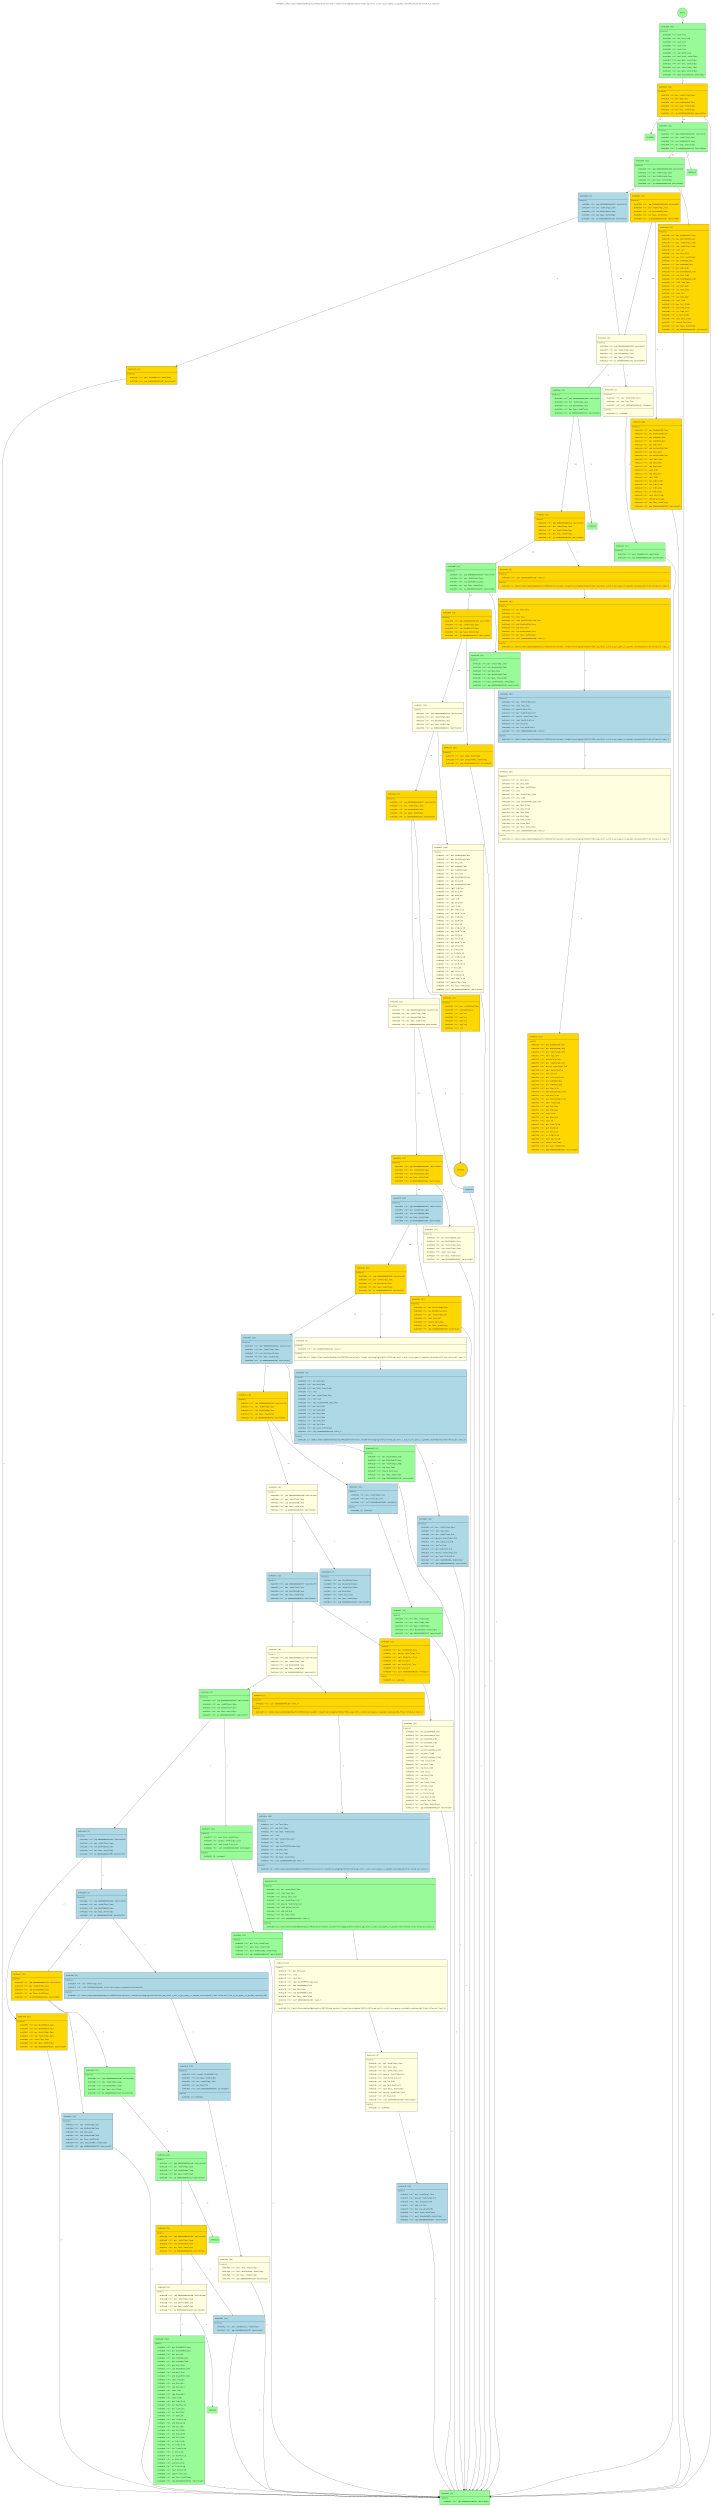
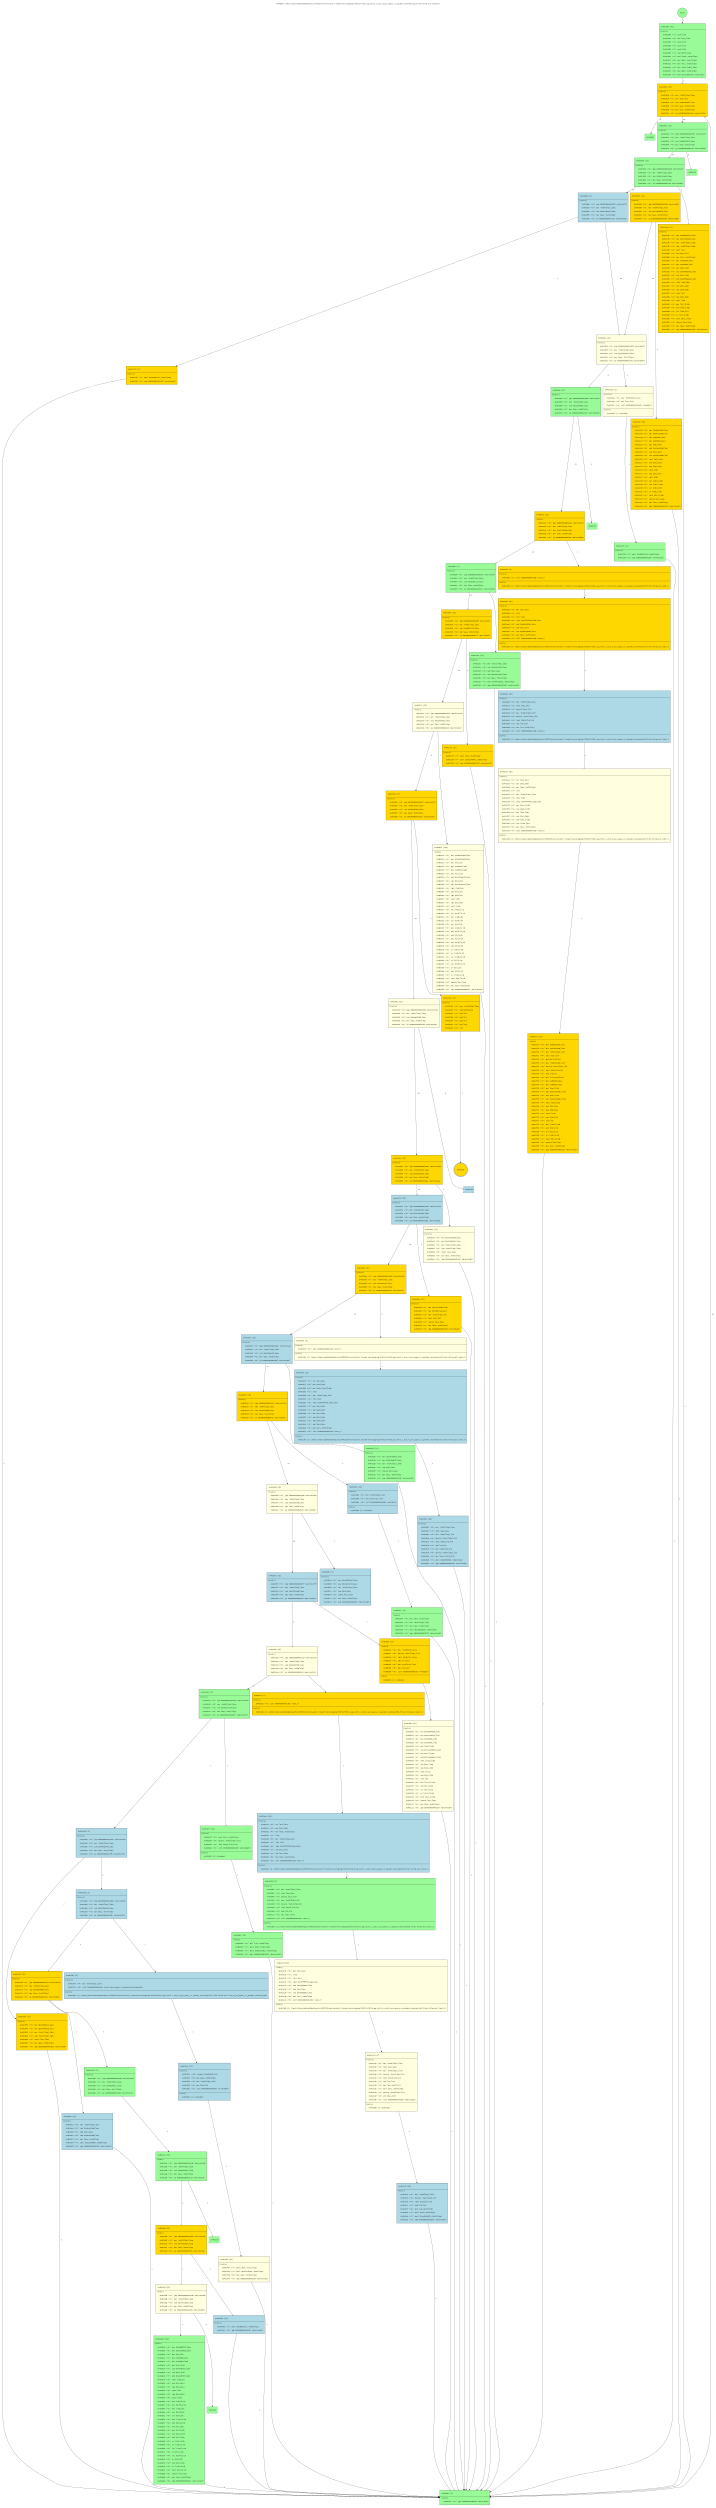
edge "0x402265" -> "0x402287 [5]": now "0x401f1b [127]" -> "0x402287 [5]"
